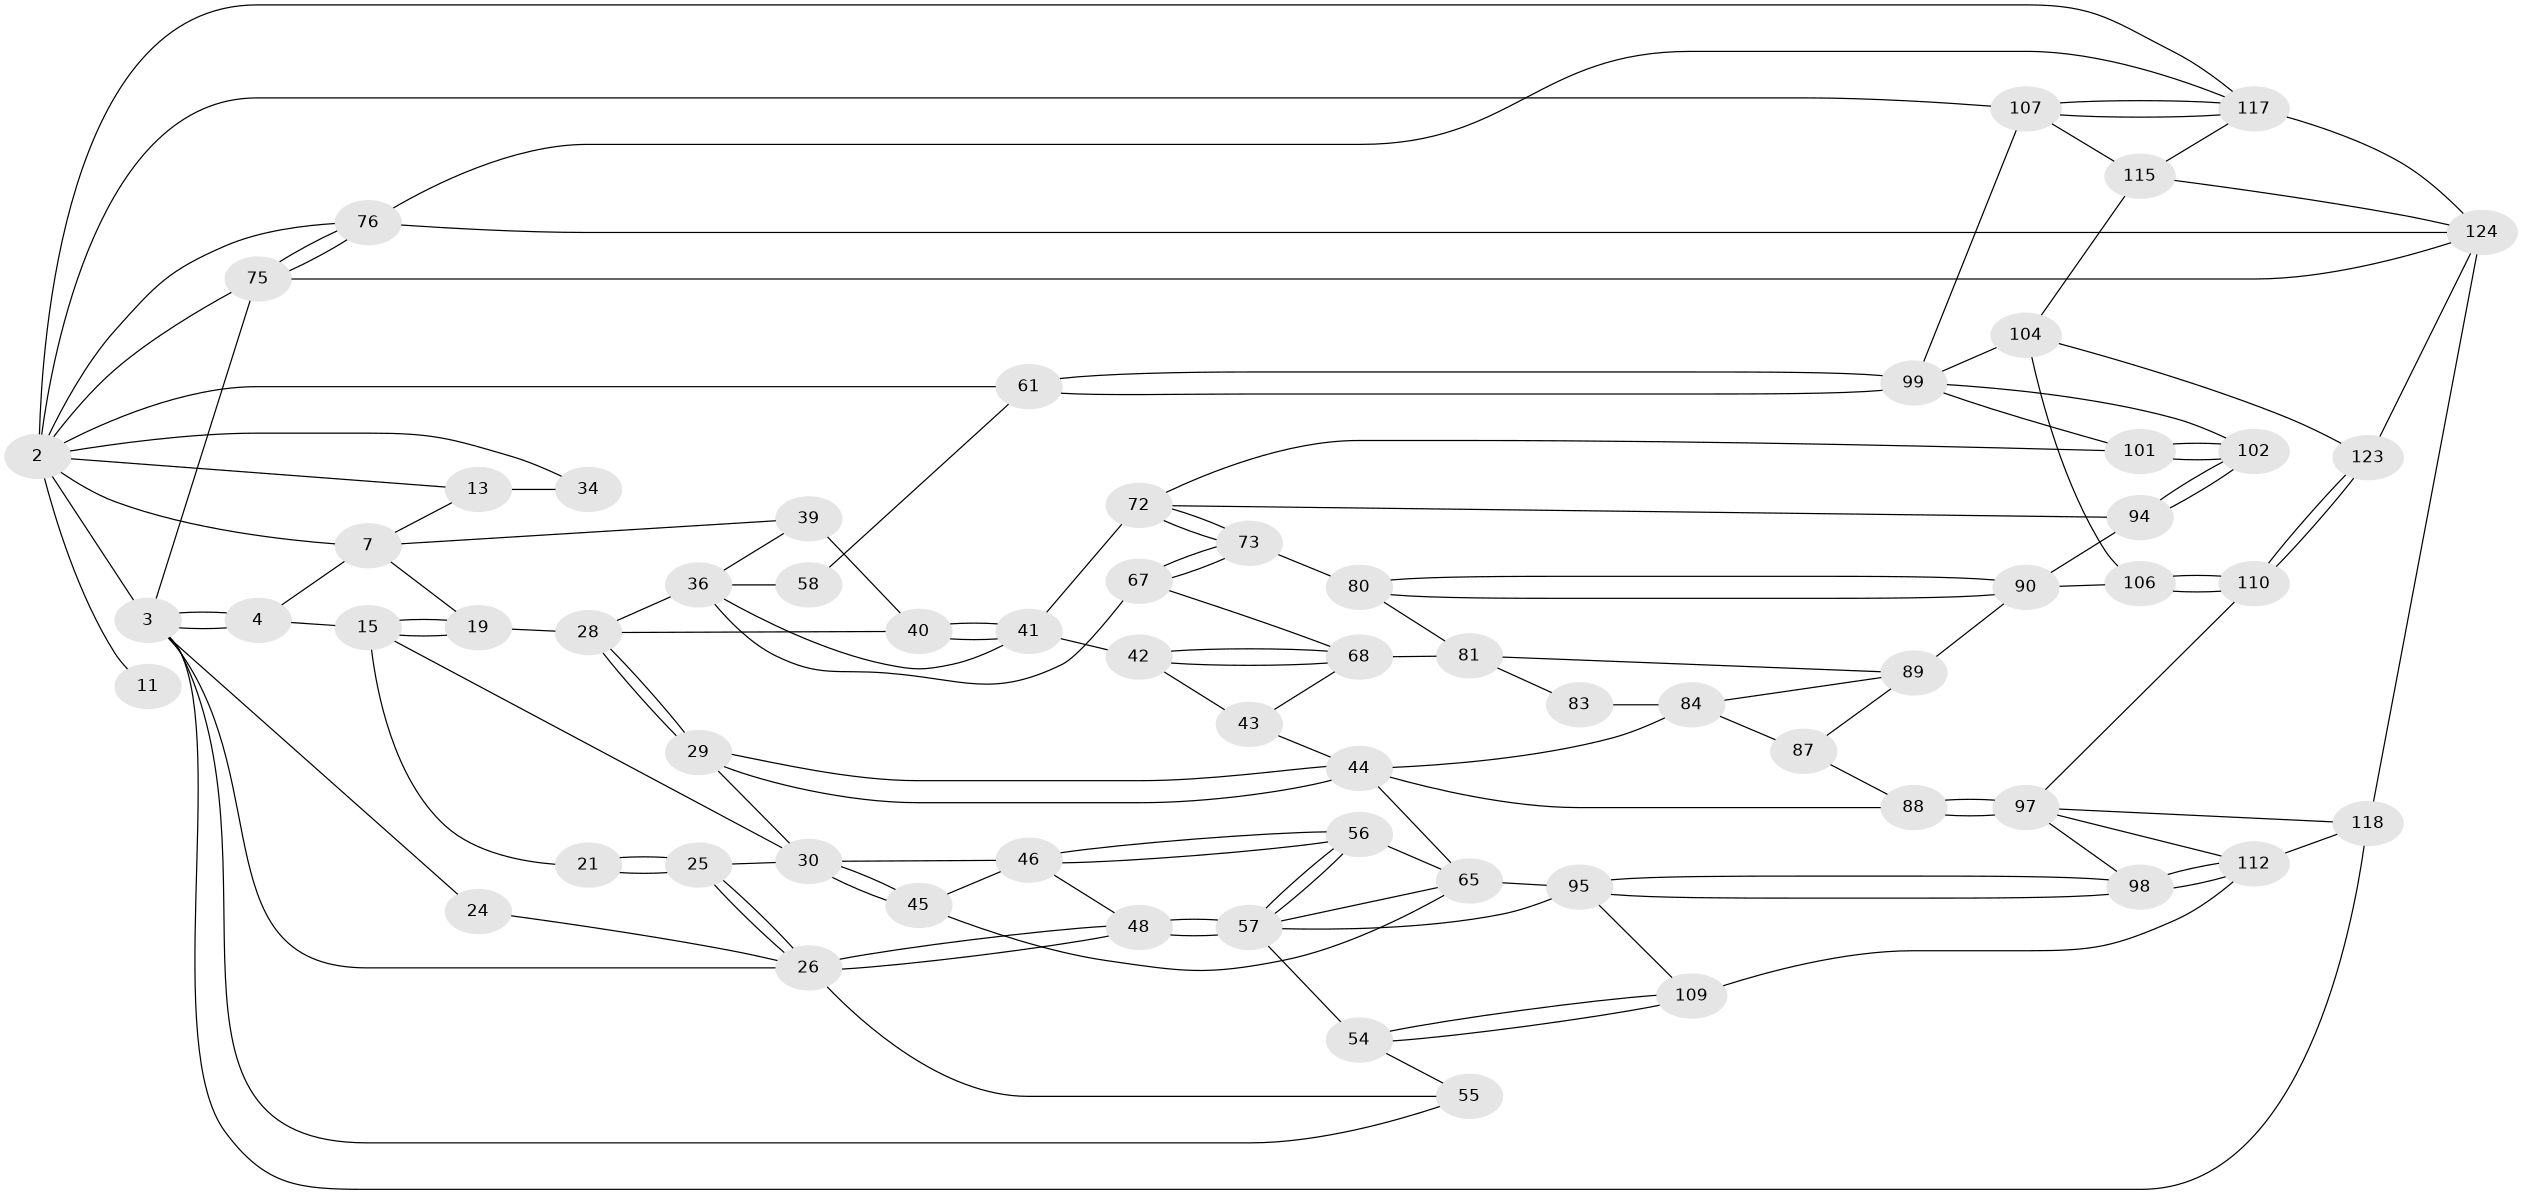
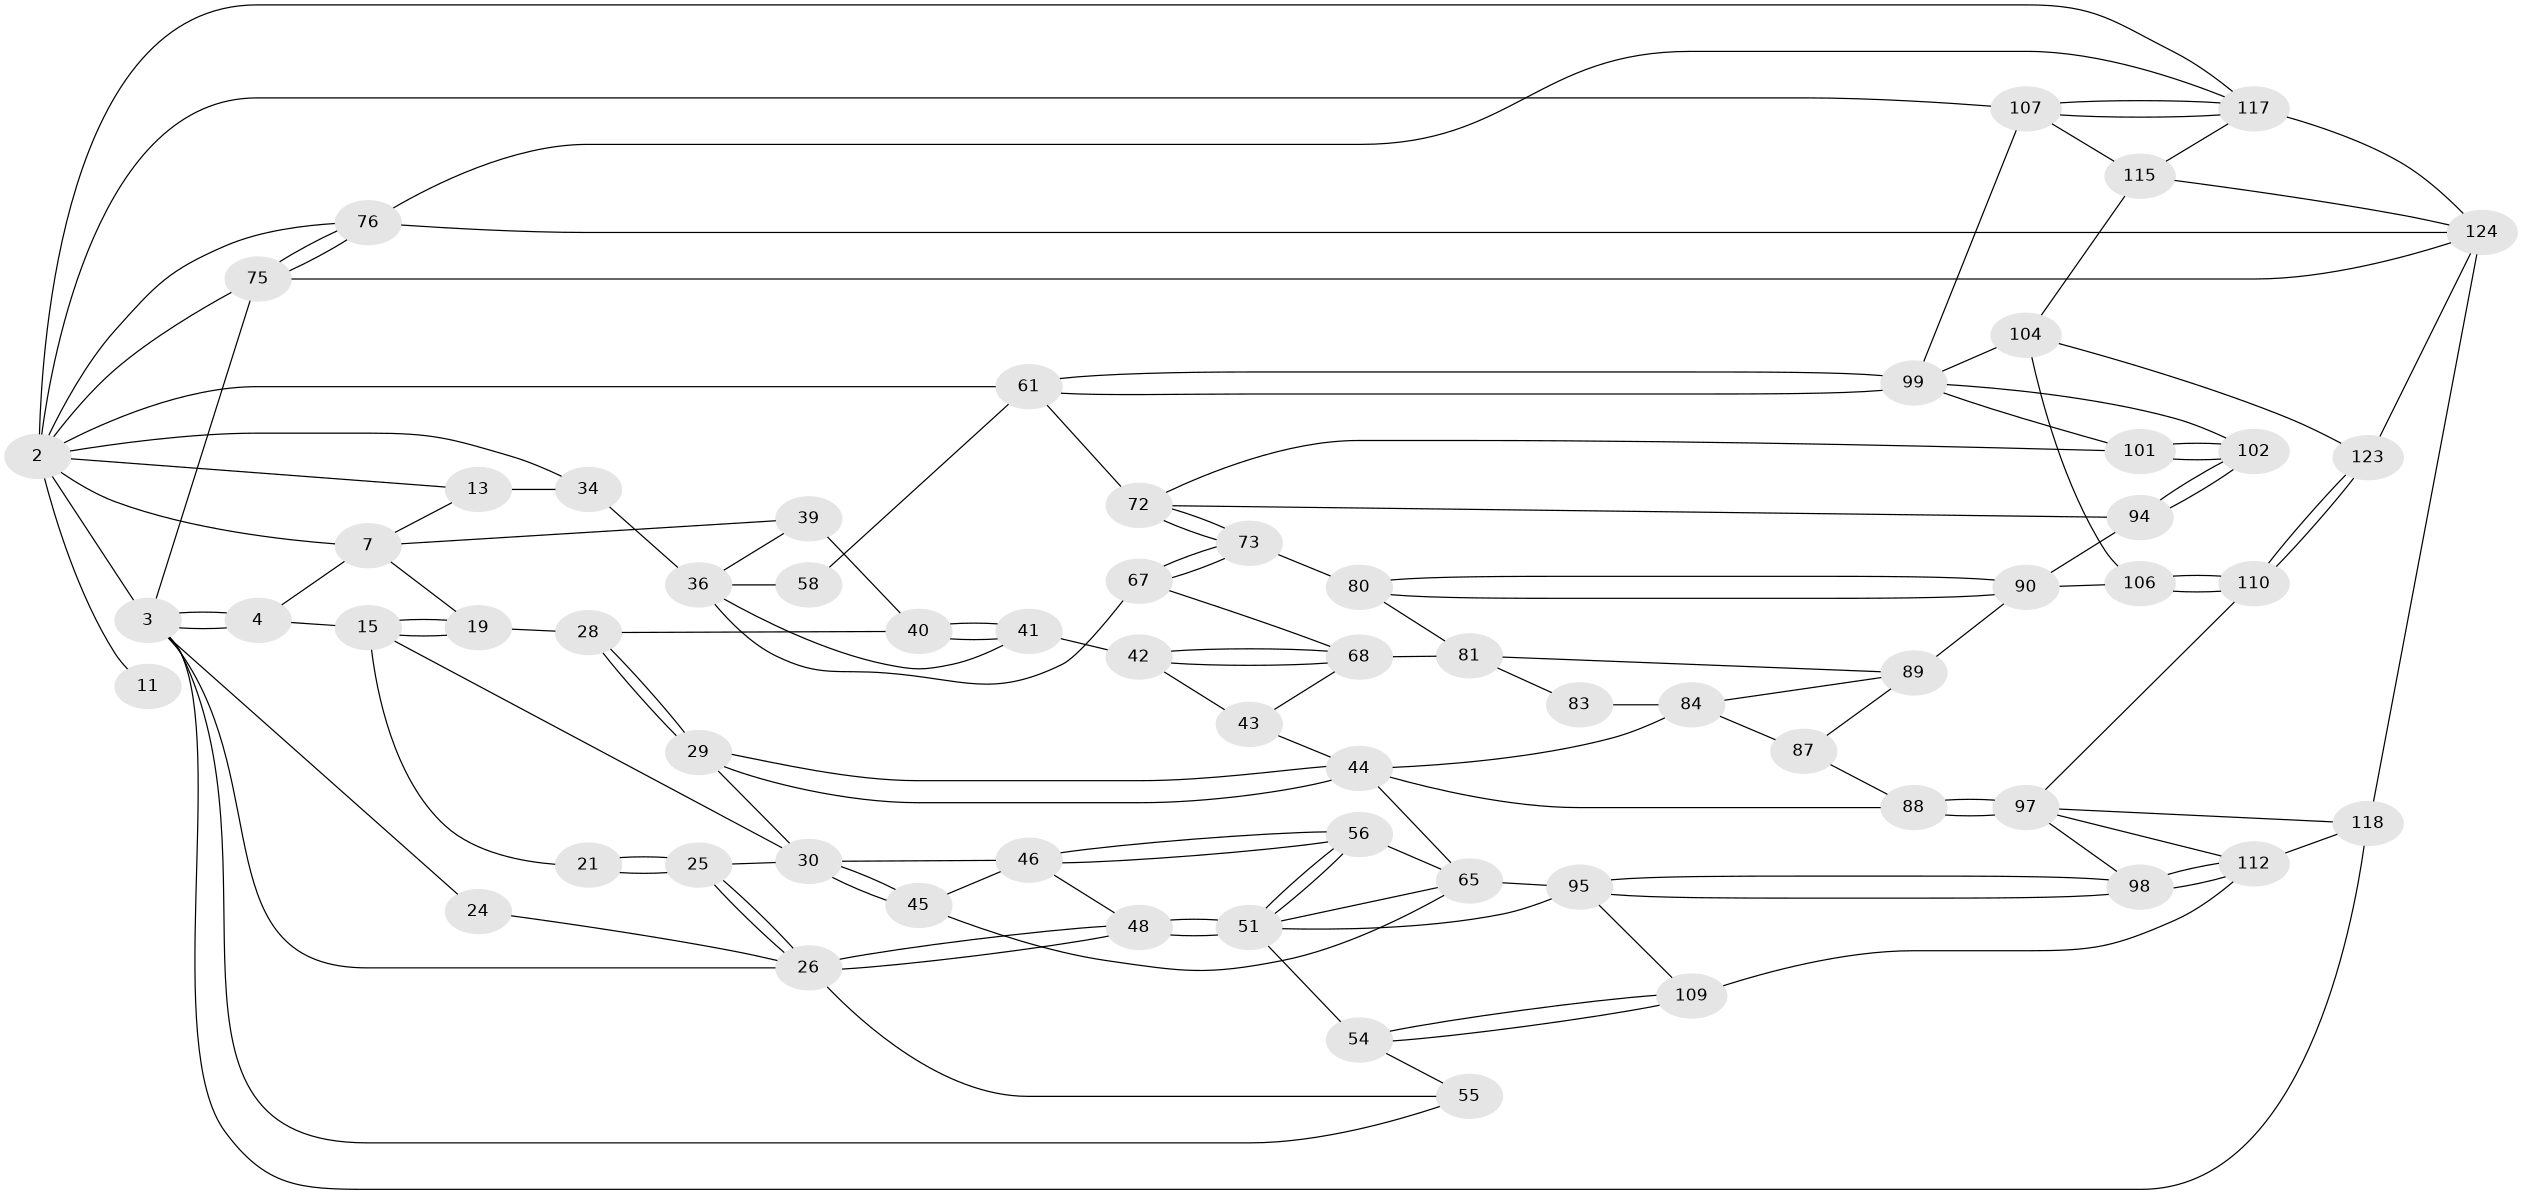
edge "72" -- "41": now "72" -- "61"
edge "36" -- "28": now "36" -- "34"
node "57": label "57" -> "51"
